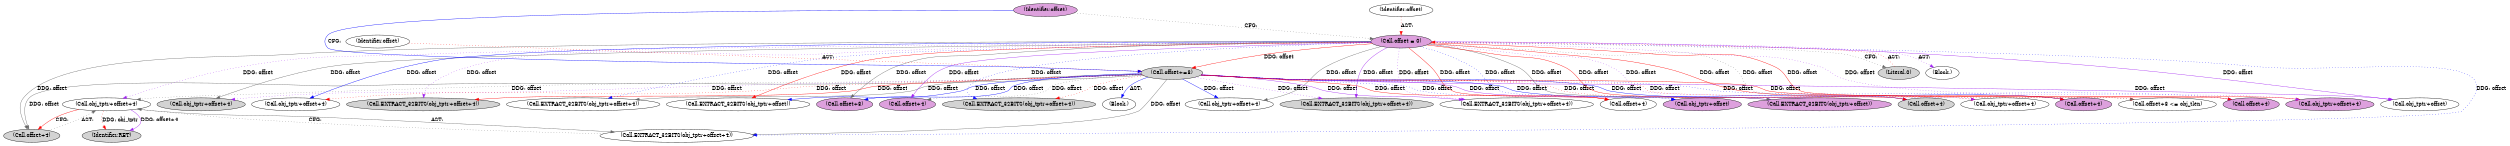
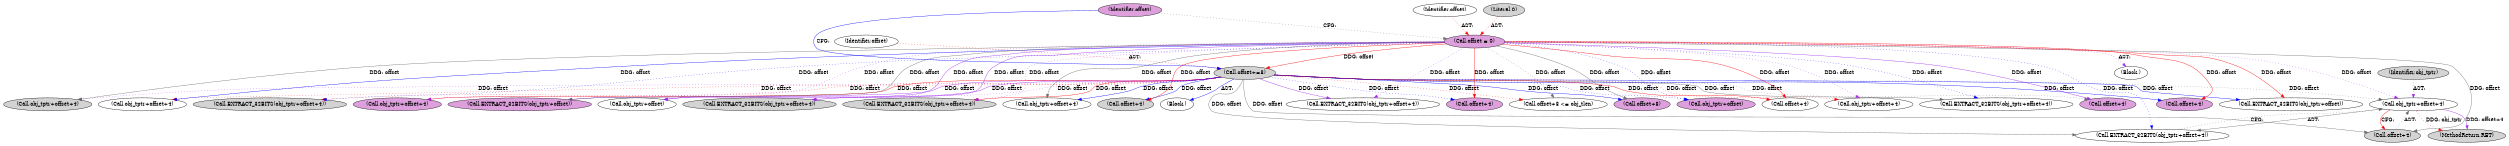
edge "(Call,offset = 0)" -> "(Literal,0)": removed, label "CFG:"
node "(Identifier,obj_tptr)": added
node "(Identifier,RET)": label "(Identifier,RET)" -> "(MethodReturn,RET)"
